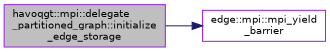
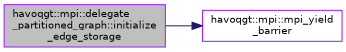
node "edge::mpi::mpi_yield _barrier": label "edge::mpi::mpi_yield _barrier" -> "havoqgt::mpi::mpi_yield _barrier"
